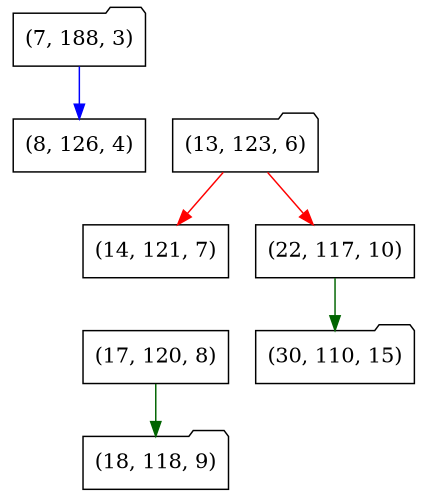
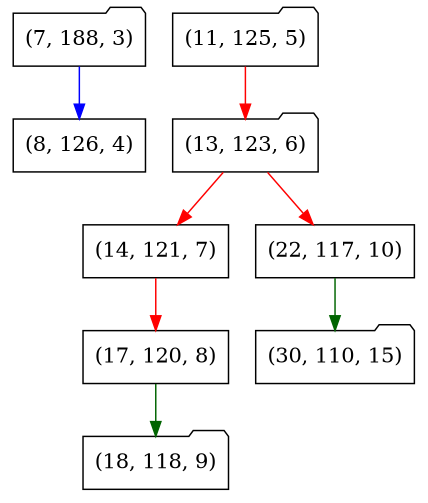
node "(11, 125, 5)": added
edge "(14, 121, 7)" -> "(17, 120, 8)": added
